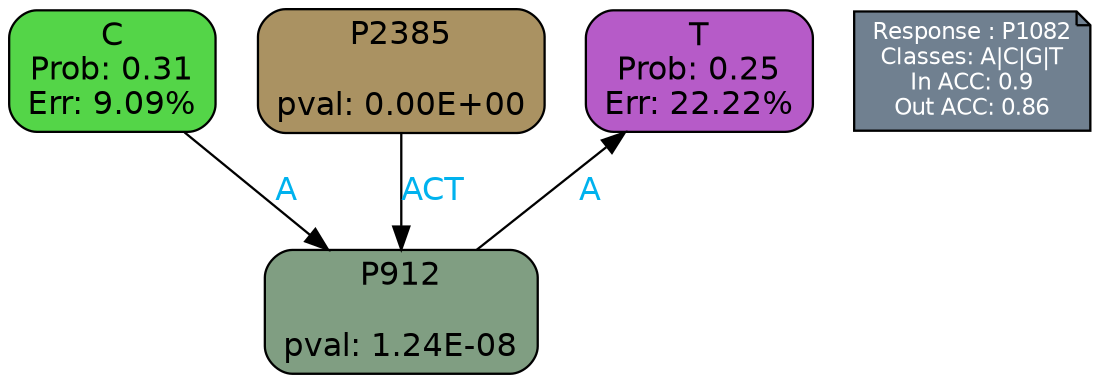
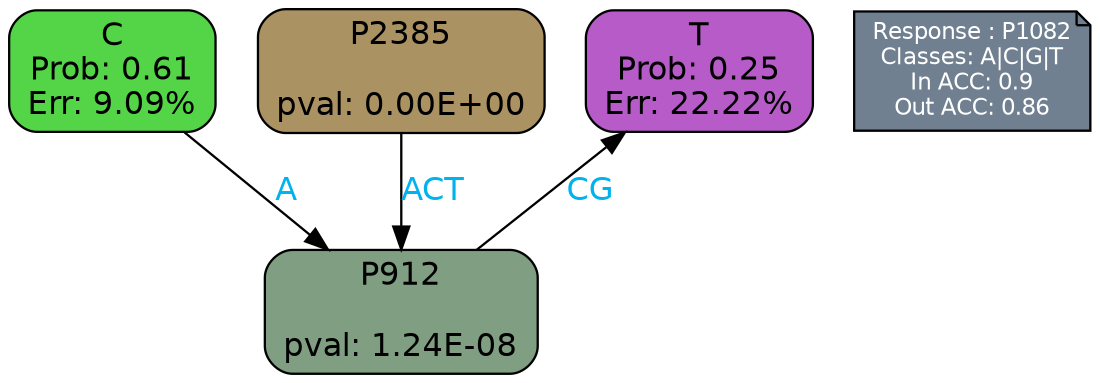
node "C Prob: 0.31 Err: 9.09%": label "C Prob: 0.31 Err: 9.09%" -> "C Prob: 0.61 Err: 9.09%"
edge "P912 pval: 1.24E-08" -> "T Prob: 0.25 Err: 22.22%": label "A" -> "CG"
